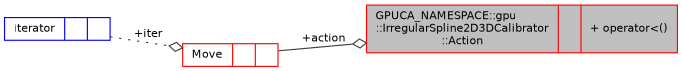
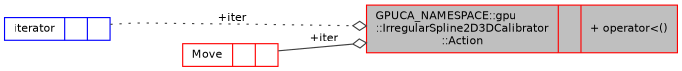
edge "Move" -> "GPUCA_NAMESPACE::gpu": label " +action" -> " +iter"
edge "iterator" -> "Move": now "iterator" -> "GPUCA_NAMESPACE::gpu"
